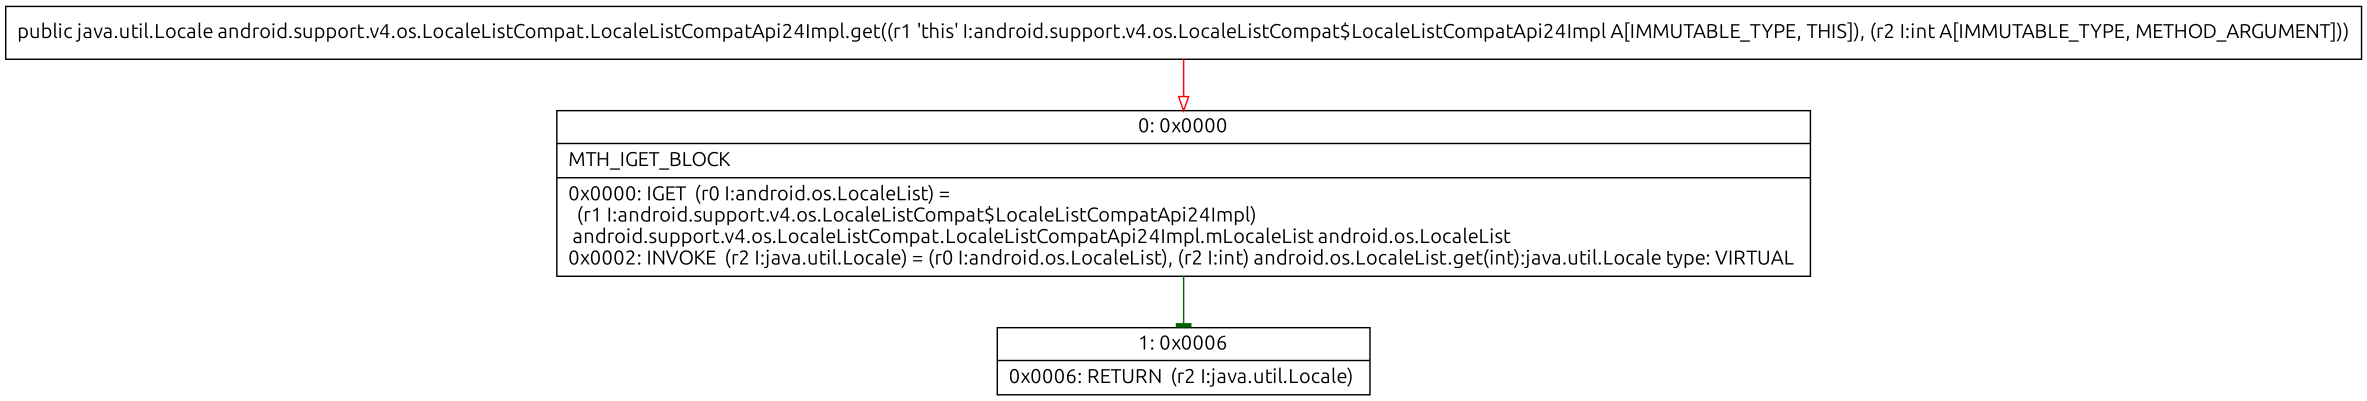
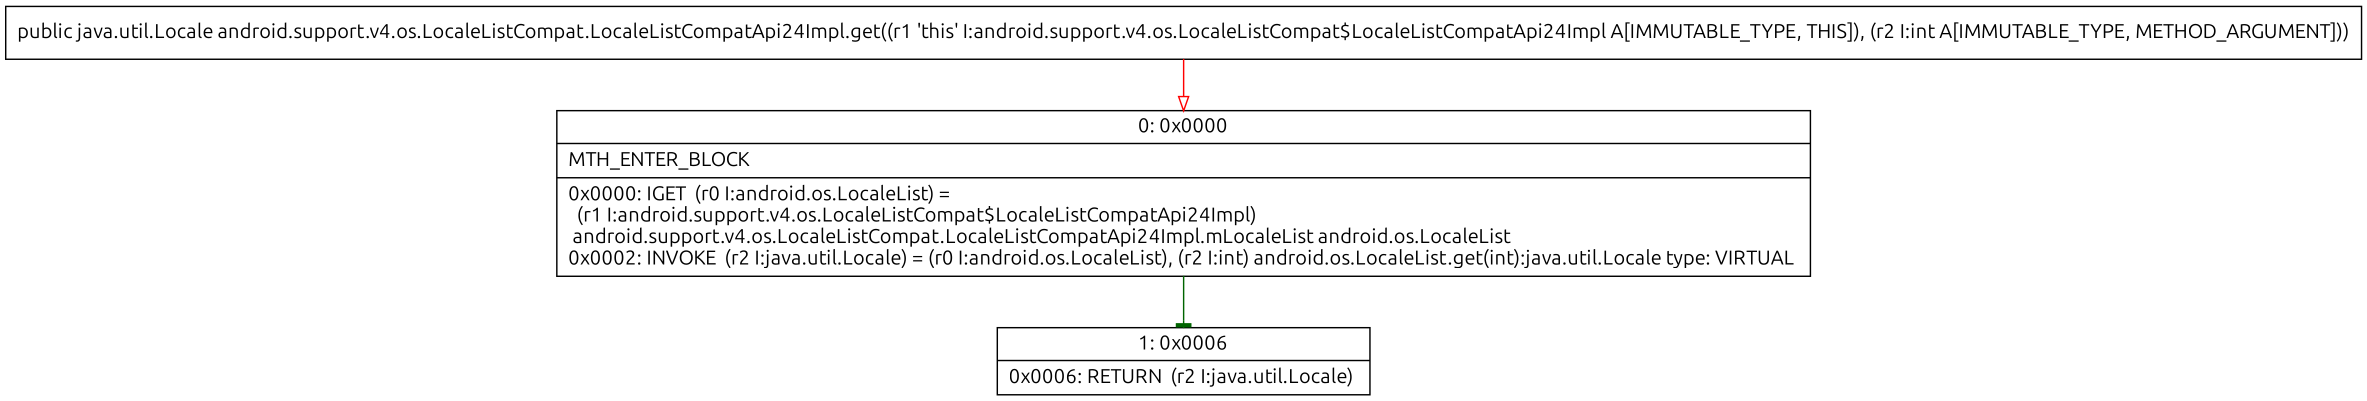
node "0: 0x0000": text "MTH_IGET_BLOCK" -> "MTH_ENTER_BLOCK"
